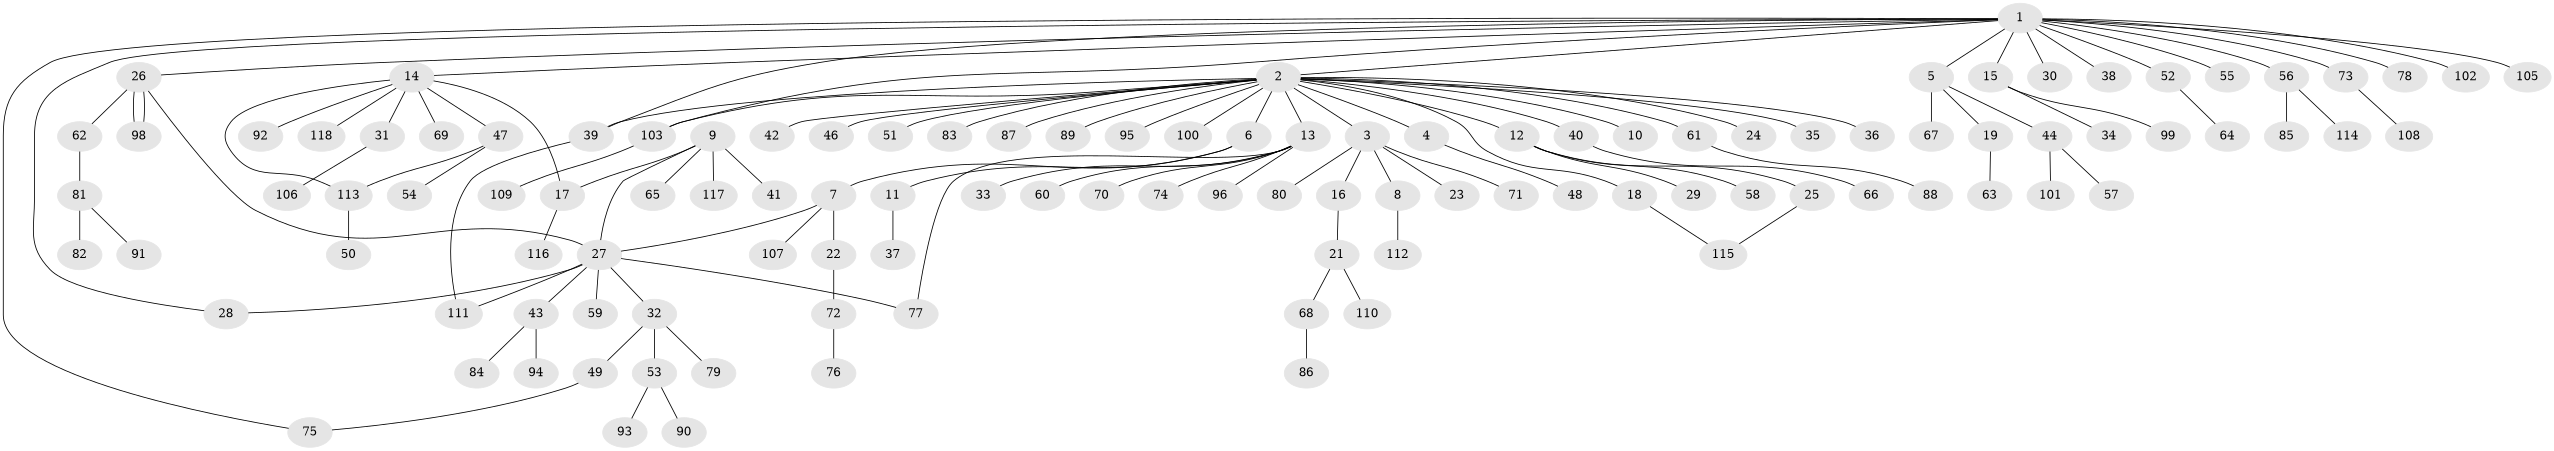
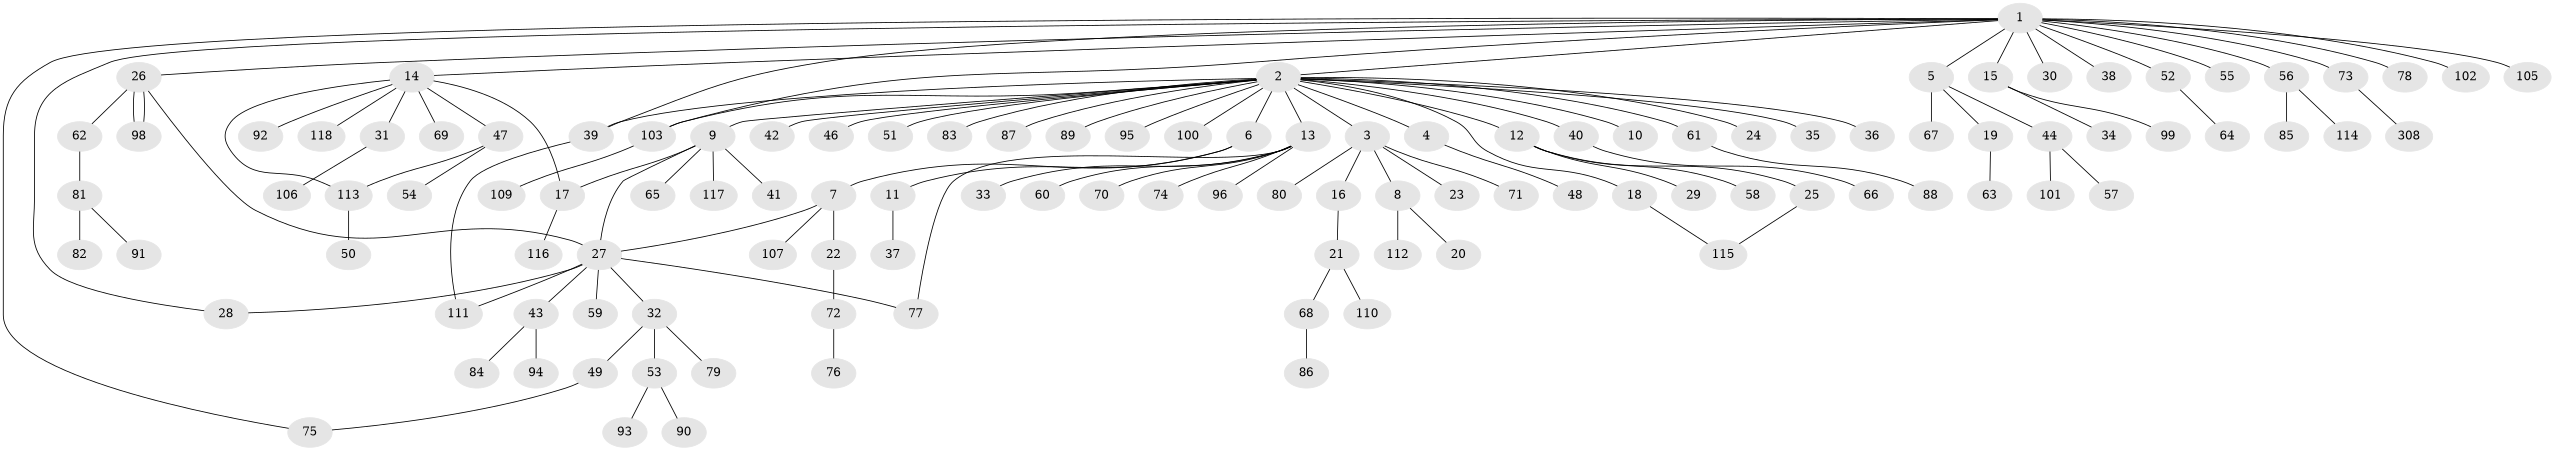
edge "2" -- "9": added
node "108": label "108" -> "308"
node "20": added
